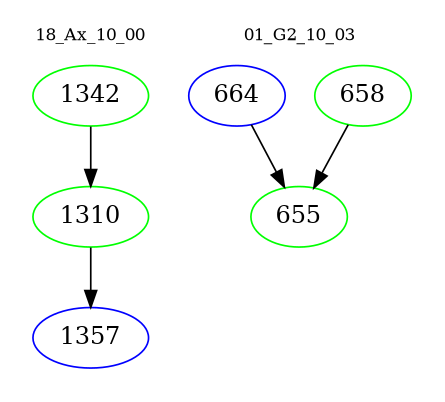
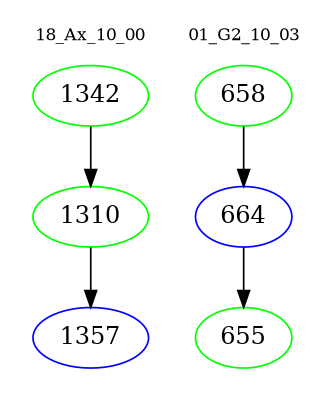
edge "658" -> "655": now "658" -> "664"
